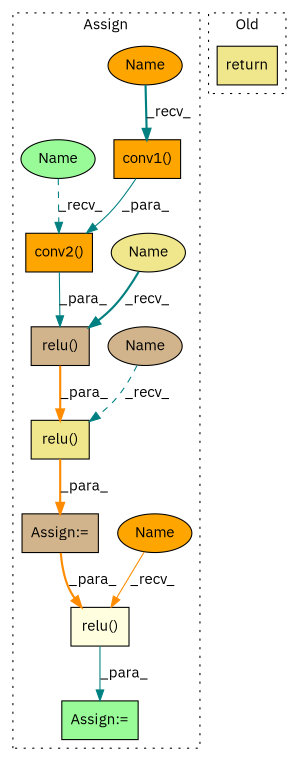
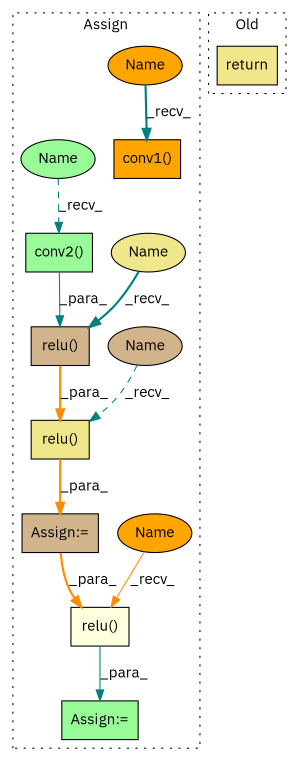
edge "conv1()" -> "conv2()": removed, label "_para_"
node "conv2()": fillcolor orange -> palegreen
